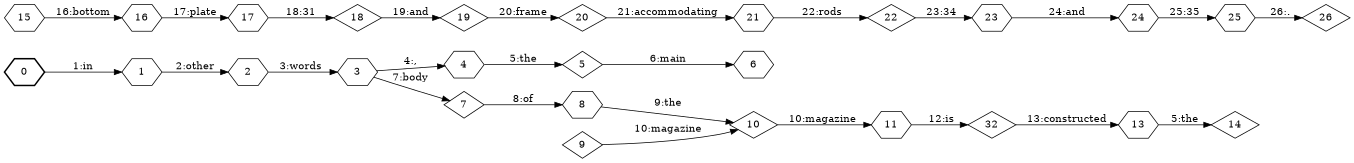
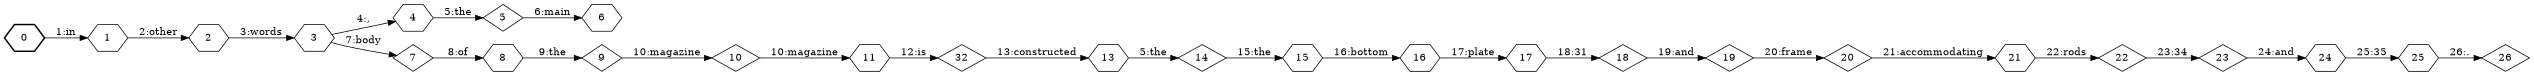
node "23": shape hexagon -> diamond
edge "14" -> "15": added, label "15:the"
edge "8" -> "10": now "8" -> "9"
